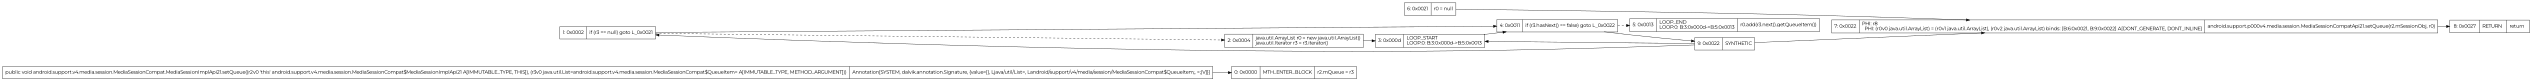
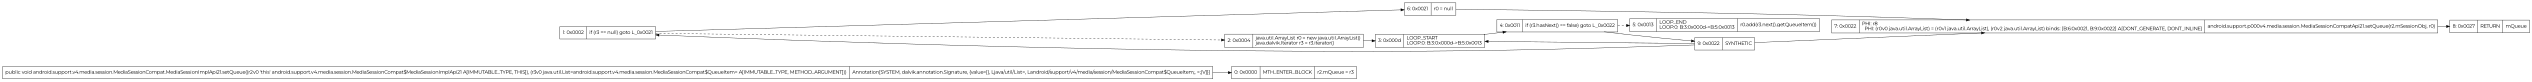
node "8: 0x0027": text "return" -> "mQueue"
edge "1: 0x0002" -> "4: 0x0011": now "1: 0x0002" -> "6: 0x0021"
node "2: 0x0004": text "java.util.Iterator r3 = r3.iterator()" -> "java.dalvik.Iterator r3 = r3.iterator()"
